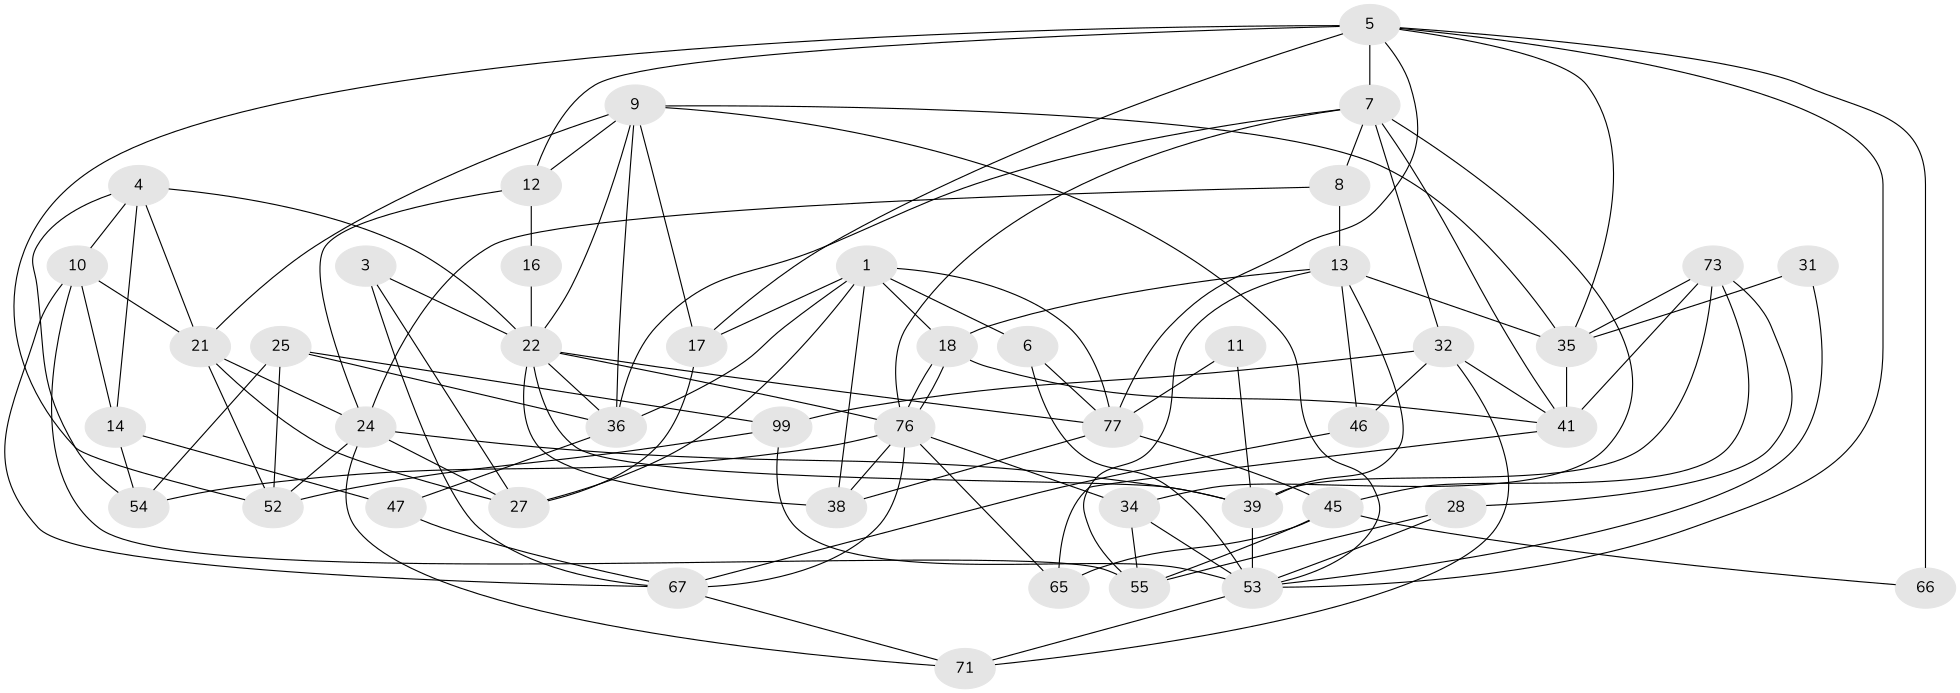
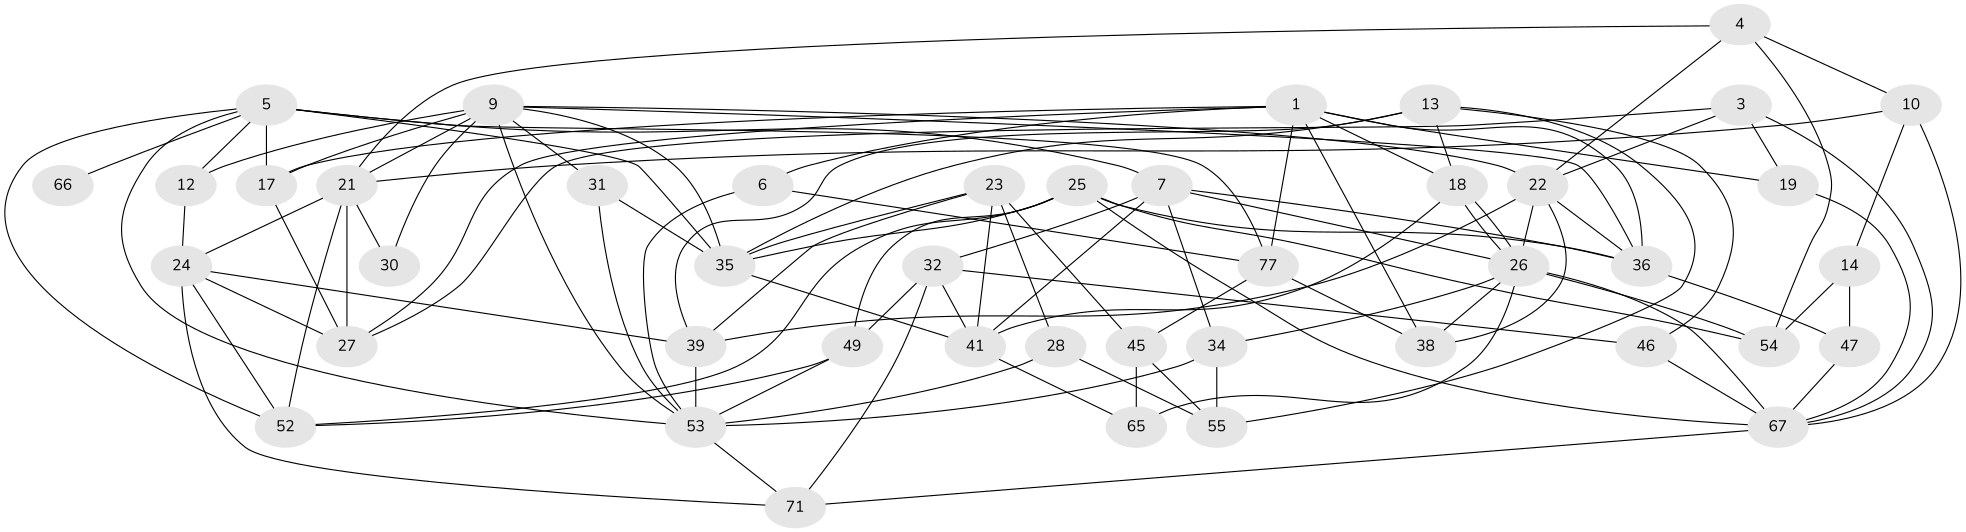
edge "9" -- "31": added
node "8": removed
node "19": added
edge "25" -- "35": added
node "30": added
node "16": removed
node "73": label "73" -> "23"
edge "4" -- "14": removed
node "11": removed
edge "25" -- "67": added
edge "22" -- "77": removed
node "99": label "99" -> "49"
node "76": label "76" -> "26"
edge "45" -- "66": removed
edge "10" -- "55": removed
